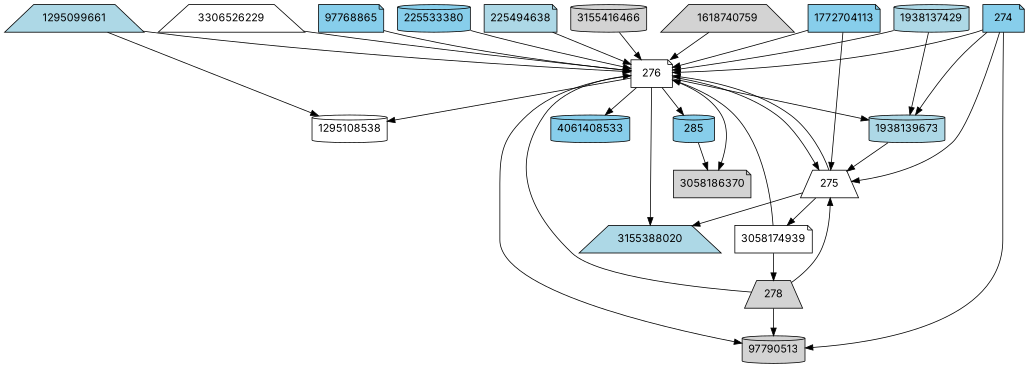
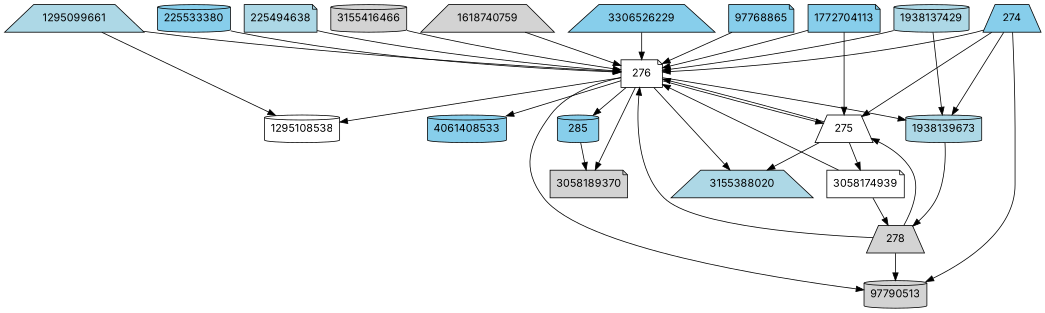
node "3306526229": fillcolor white -> skyblue
node "274": shape note -> trapezium
edge "1938139673" -> "275": now "1938139673" -> "278"
node "3058186370": label "3058186370" -> "3058189370"
